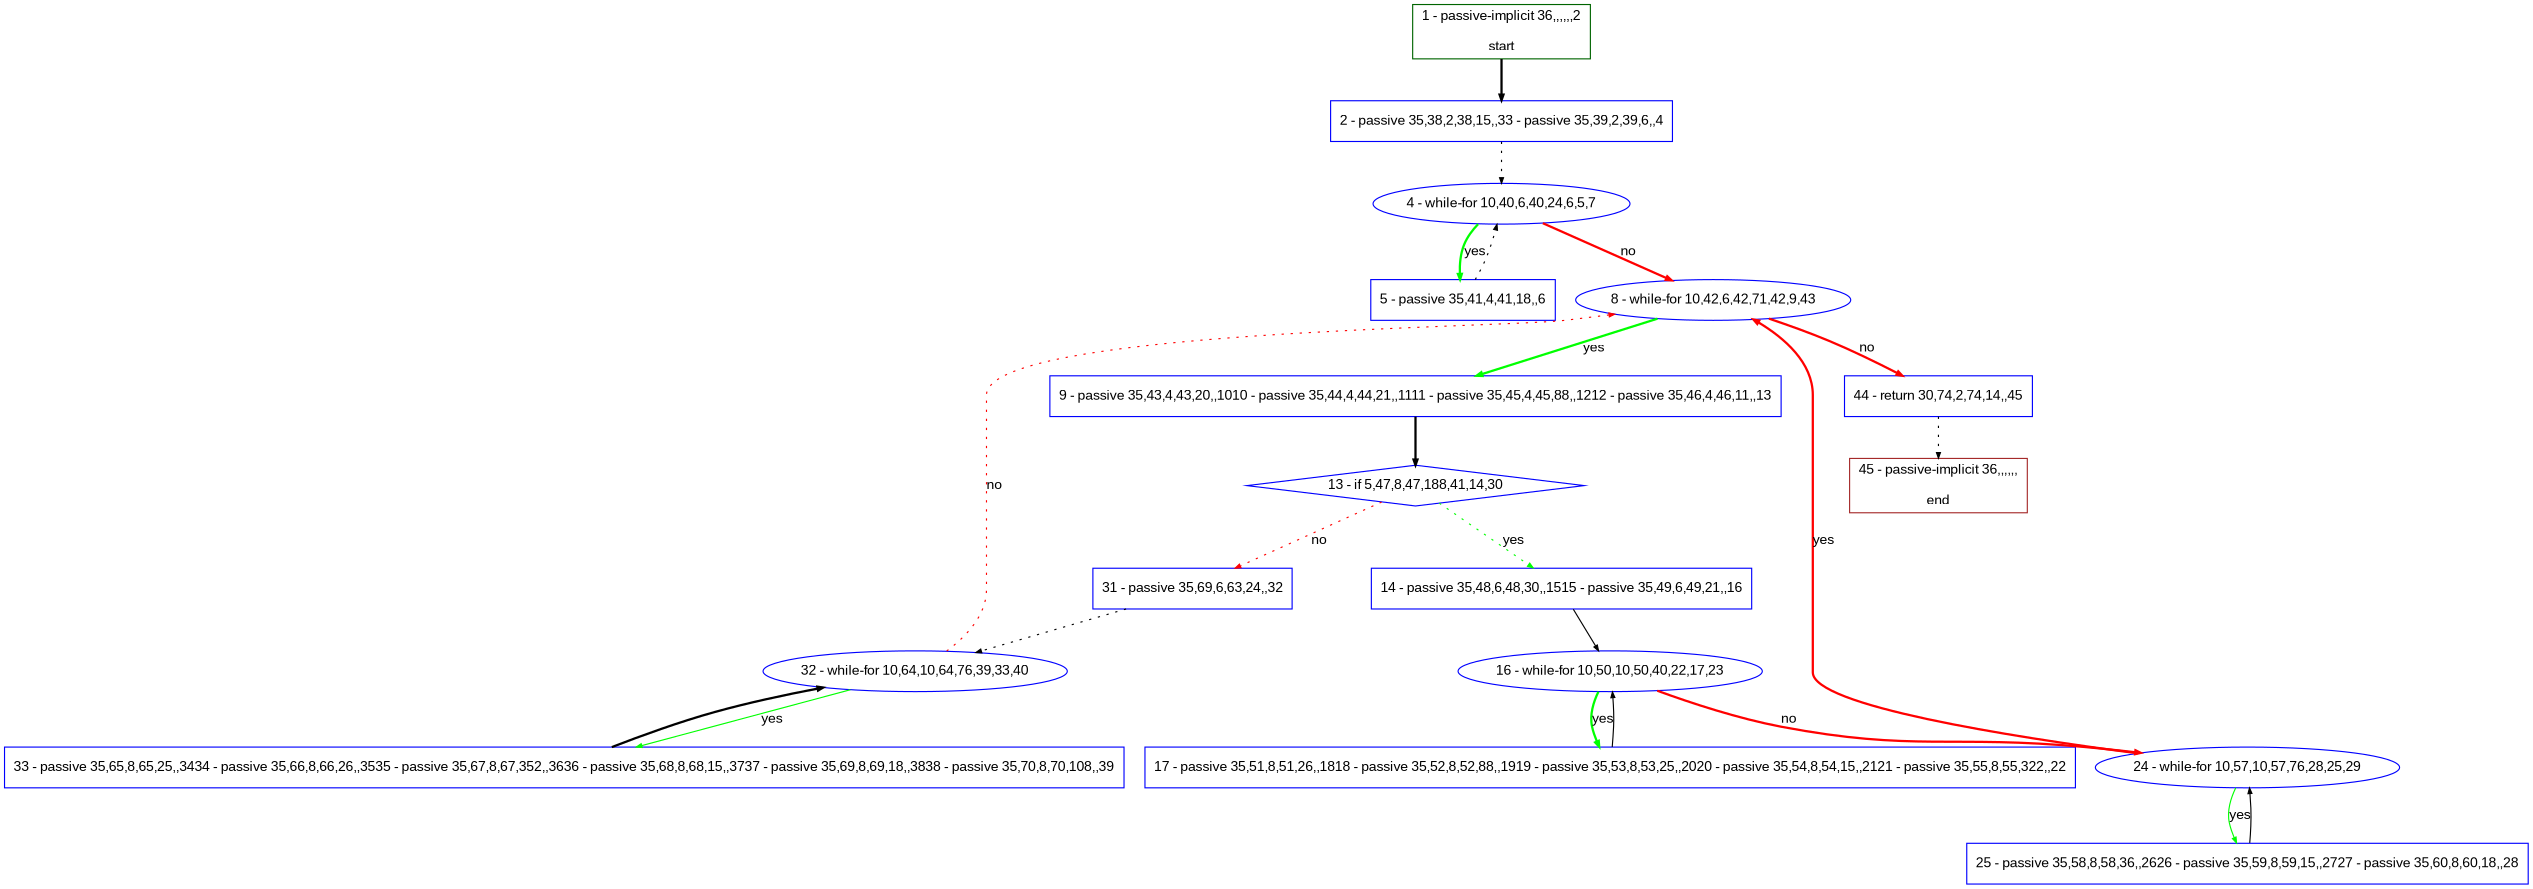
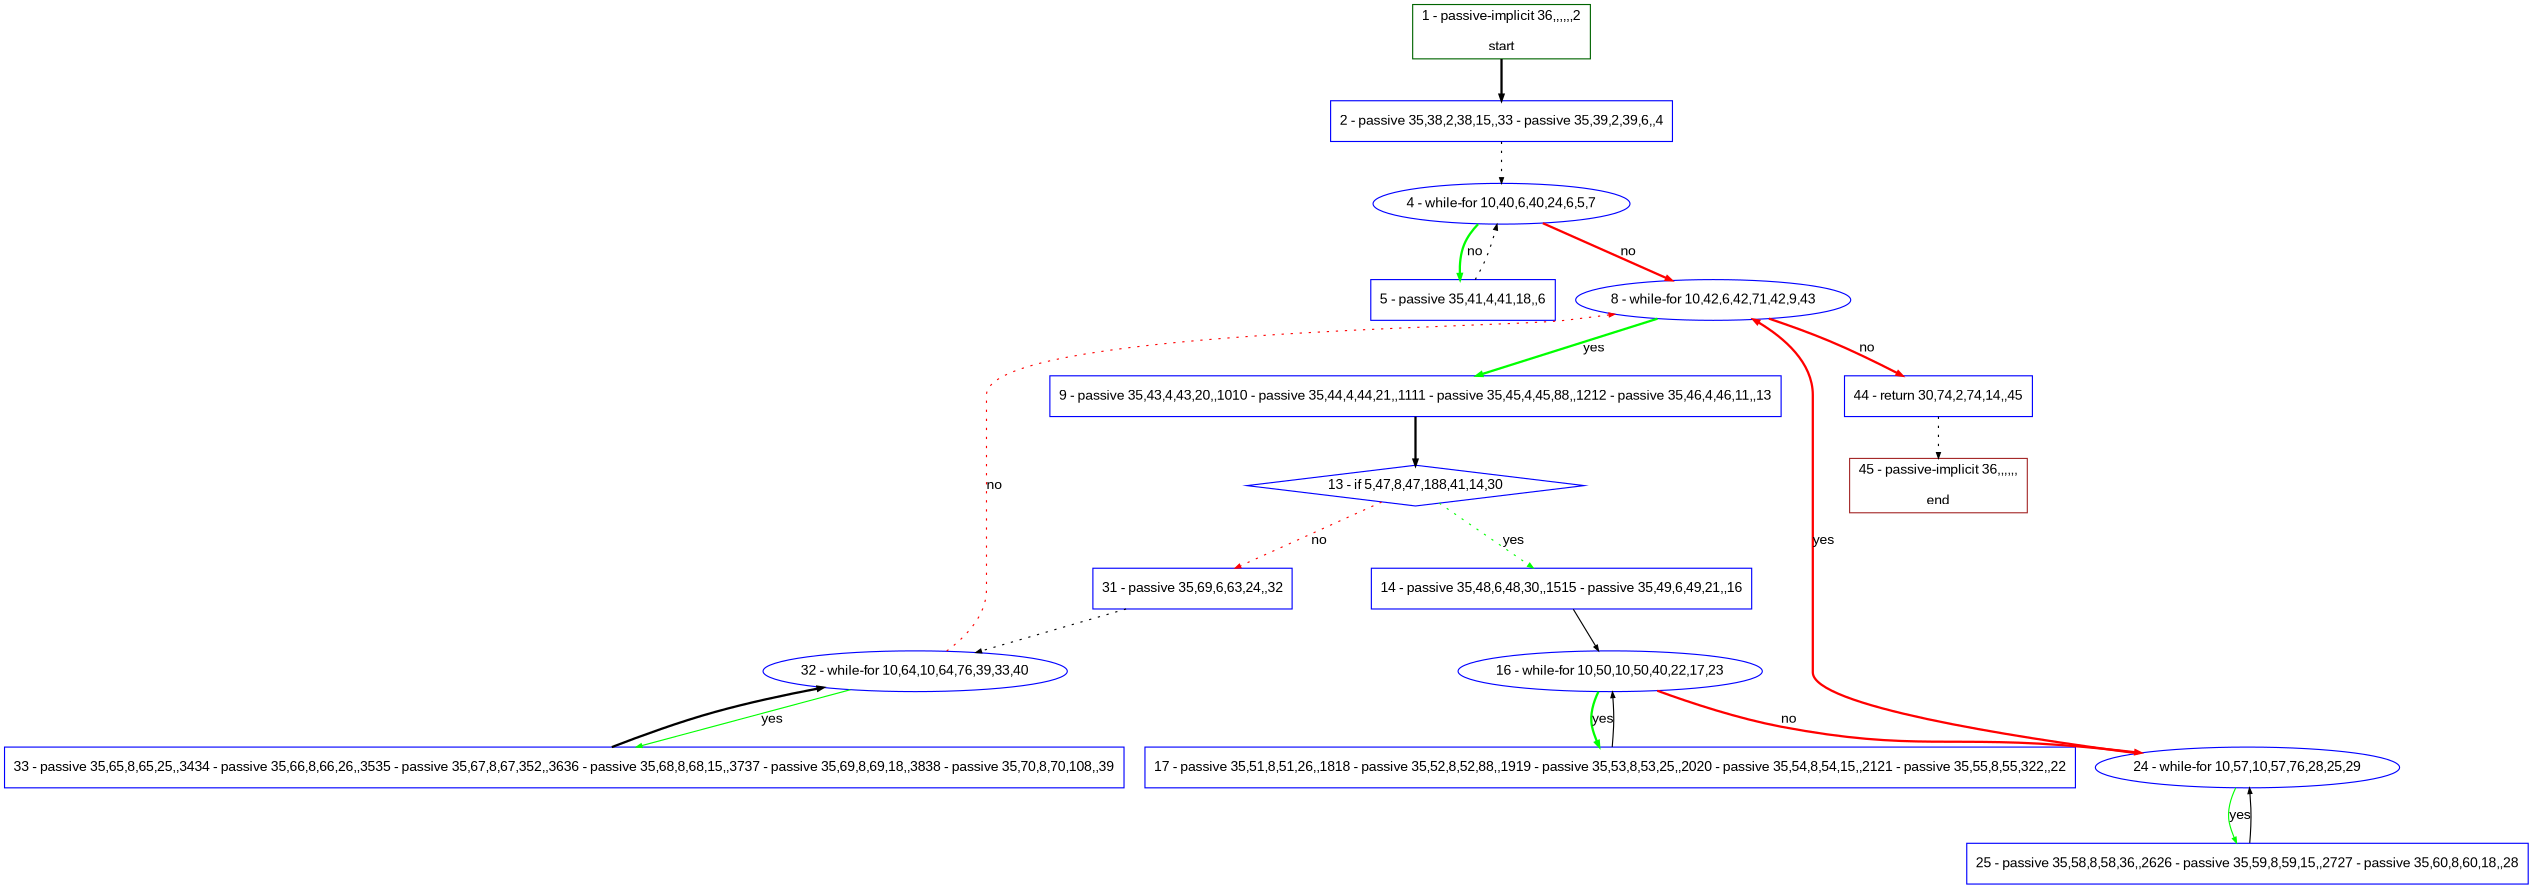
edge "4 - while-for 10,40,6,40,24,6,5,7" -> "5 - passive 35,41,4,41,18,,6": label "yes" -> "no"
